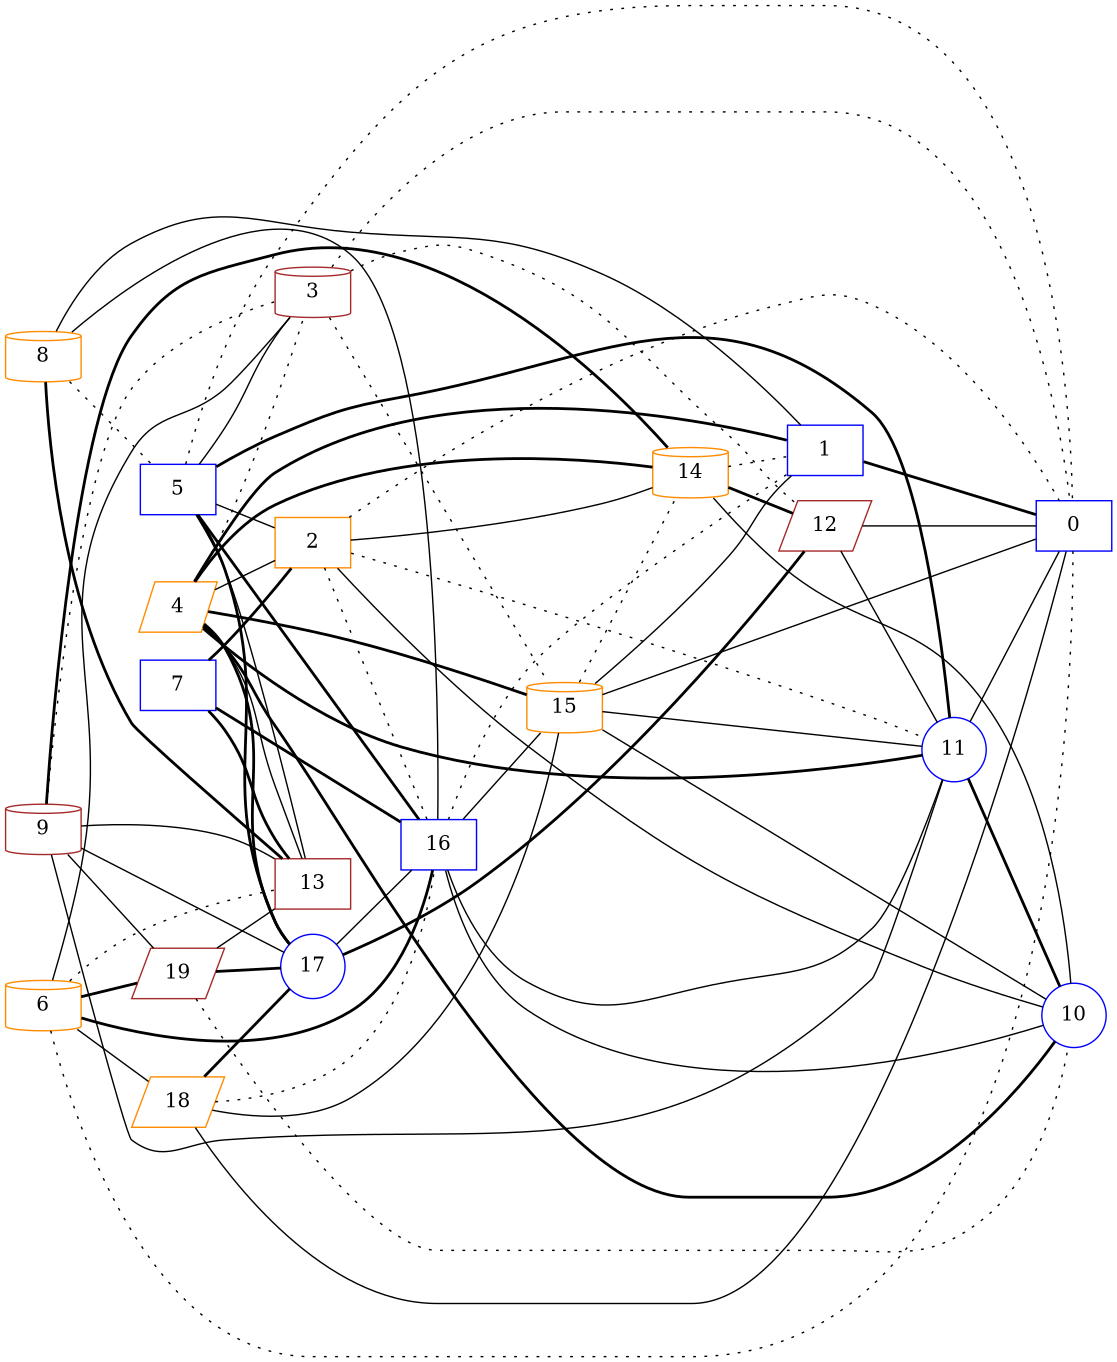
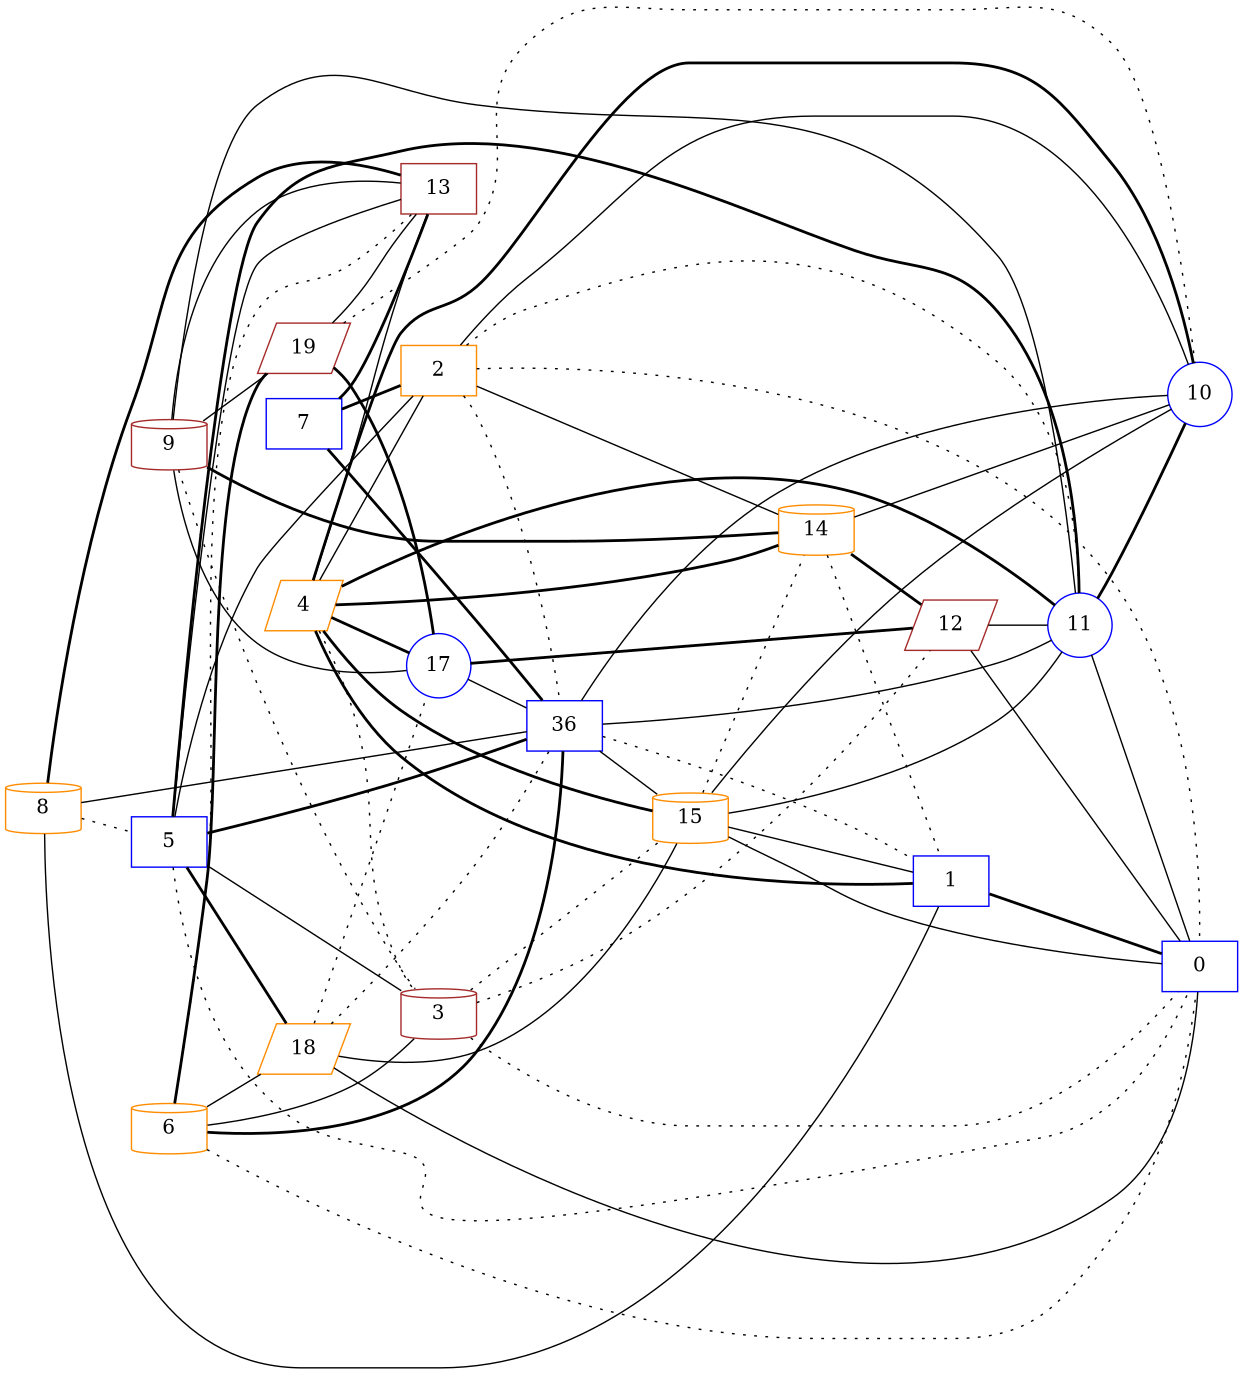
edge "5" -- "17": now "5" -- "18"
node "16": label "16" -> "36"
edge "17" -- "18": style bold -> dotted
